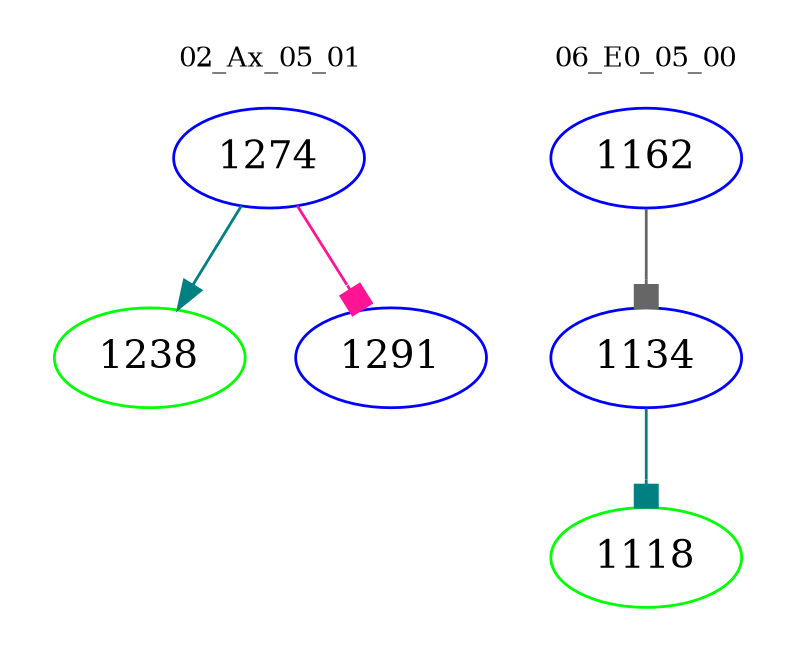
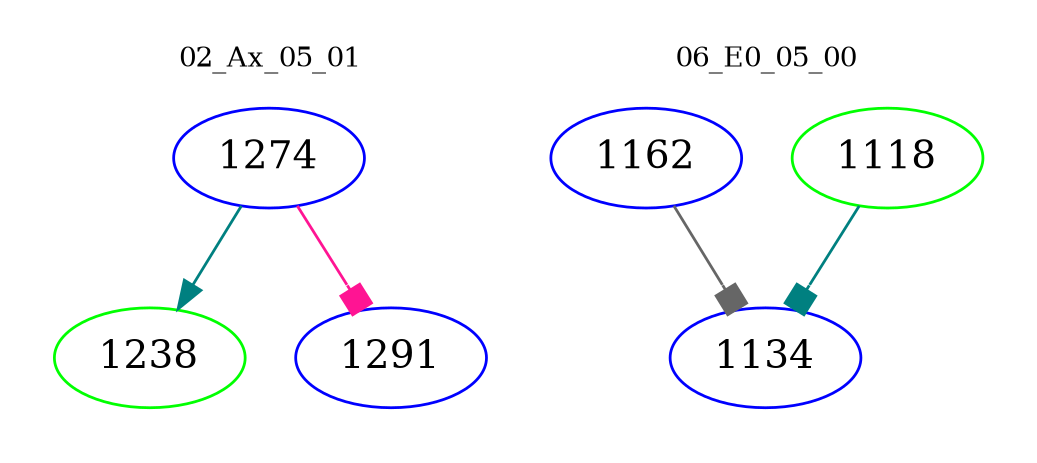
edge "1134" -> "1118": reversed
